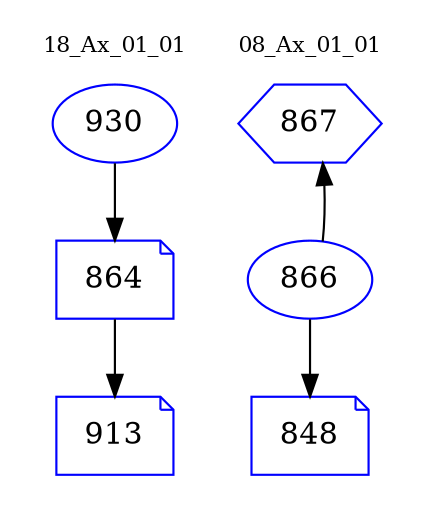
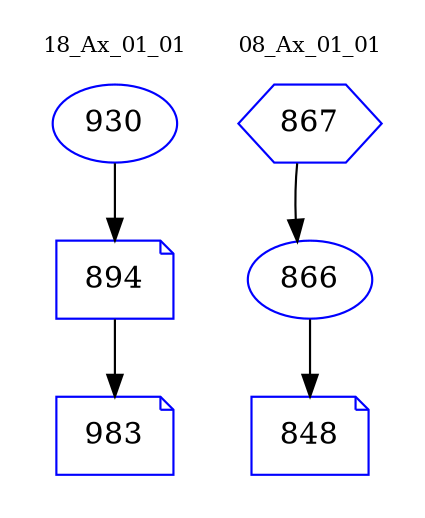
edge "866" -> "867": reversed
node "864": label "864" -> "894"
node "913": label "913" -> "983"
